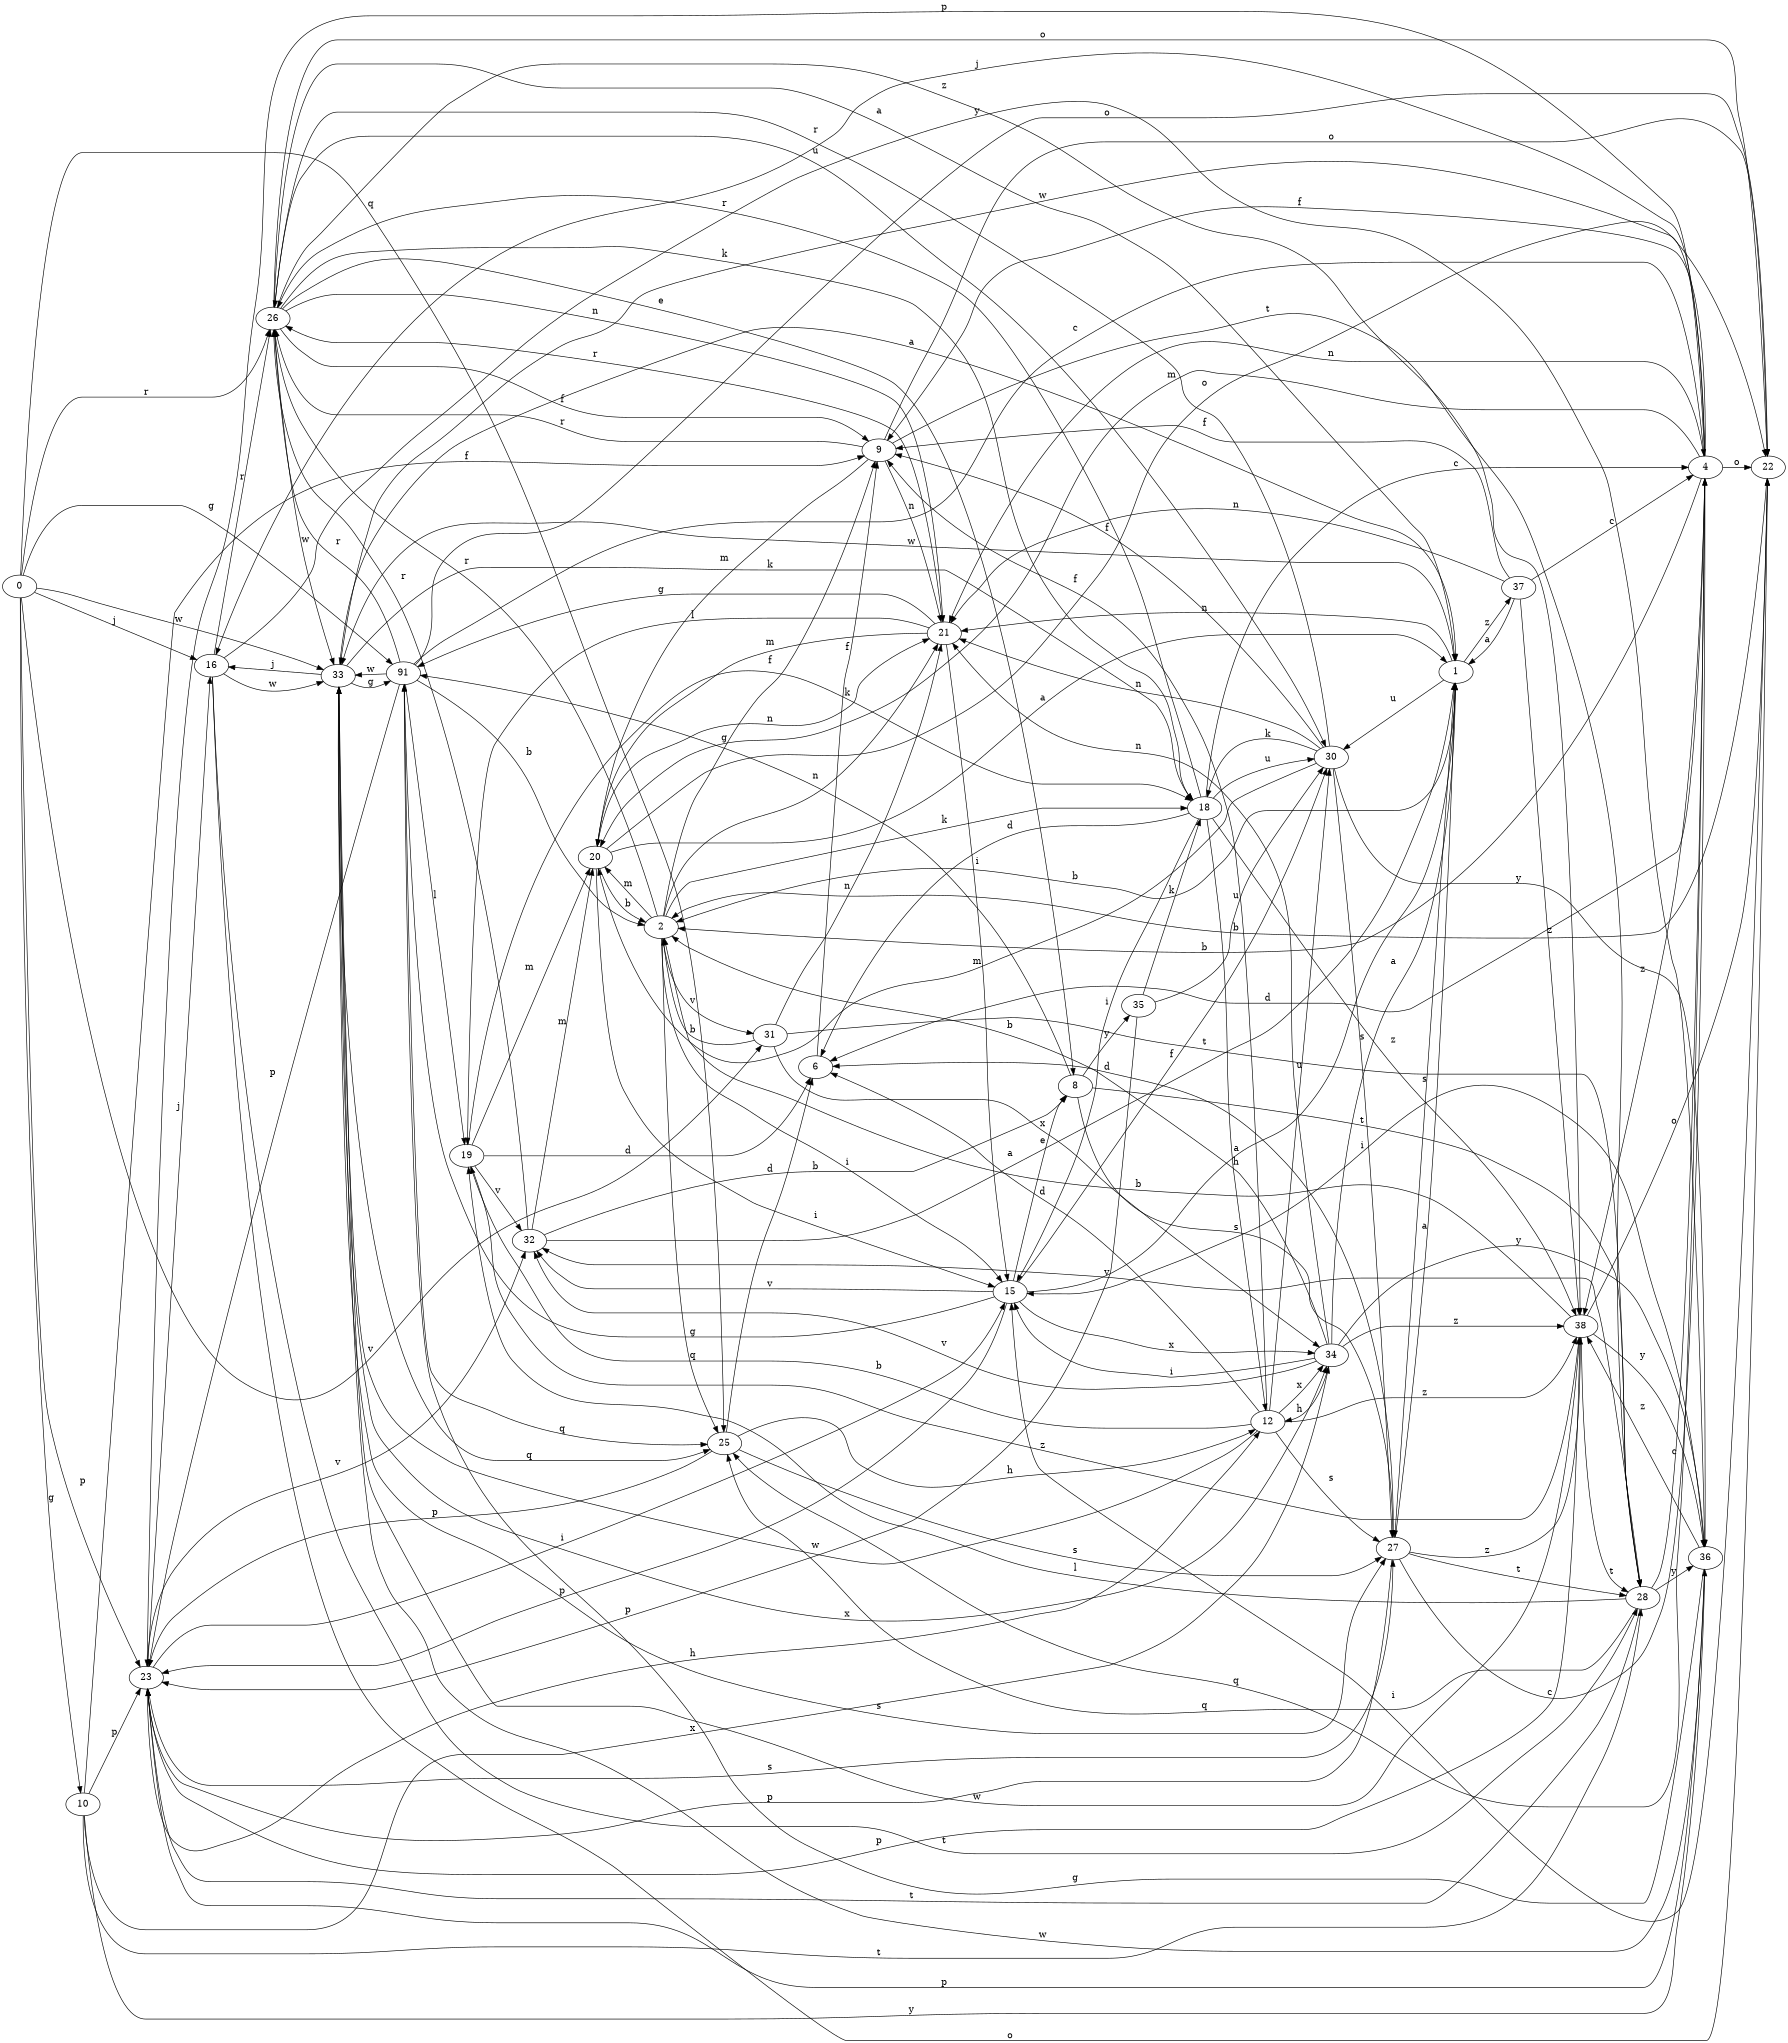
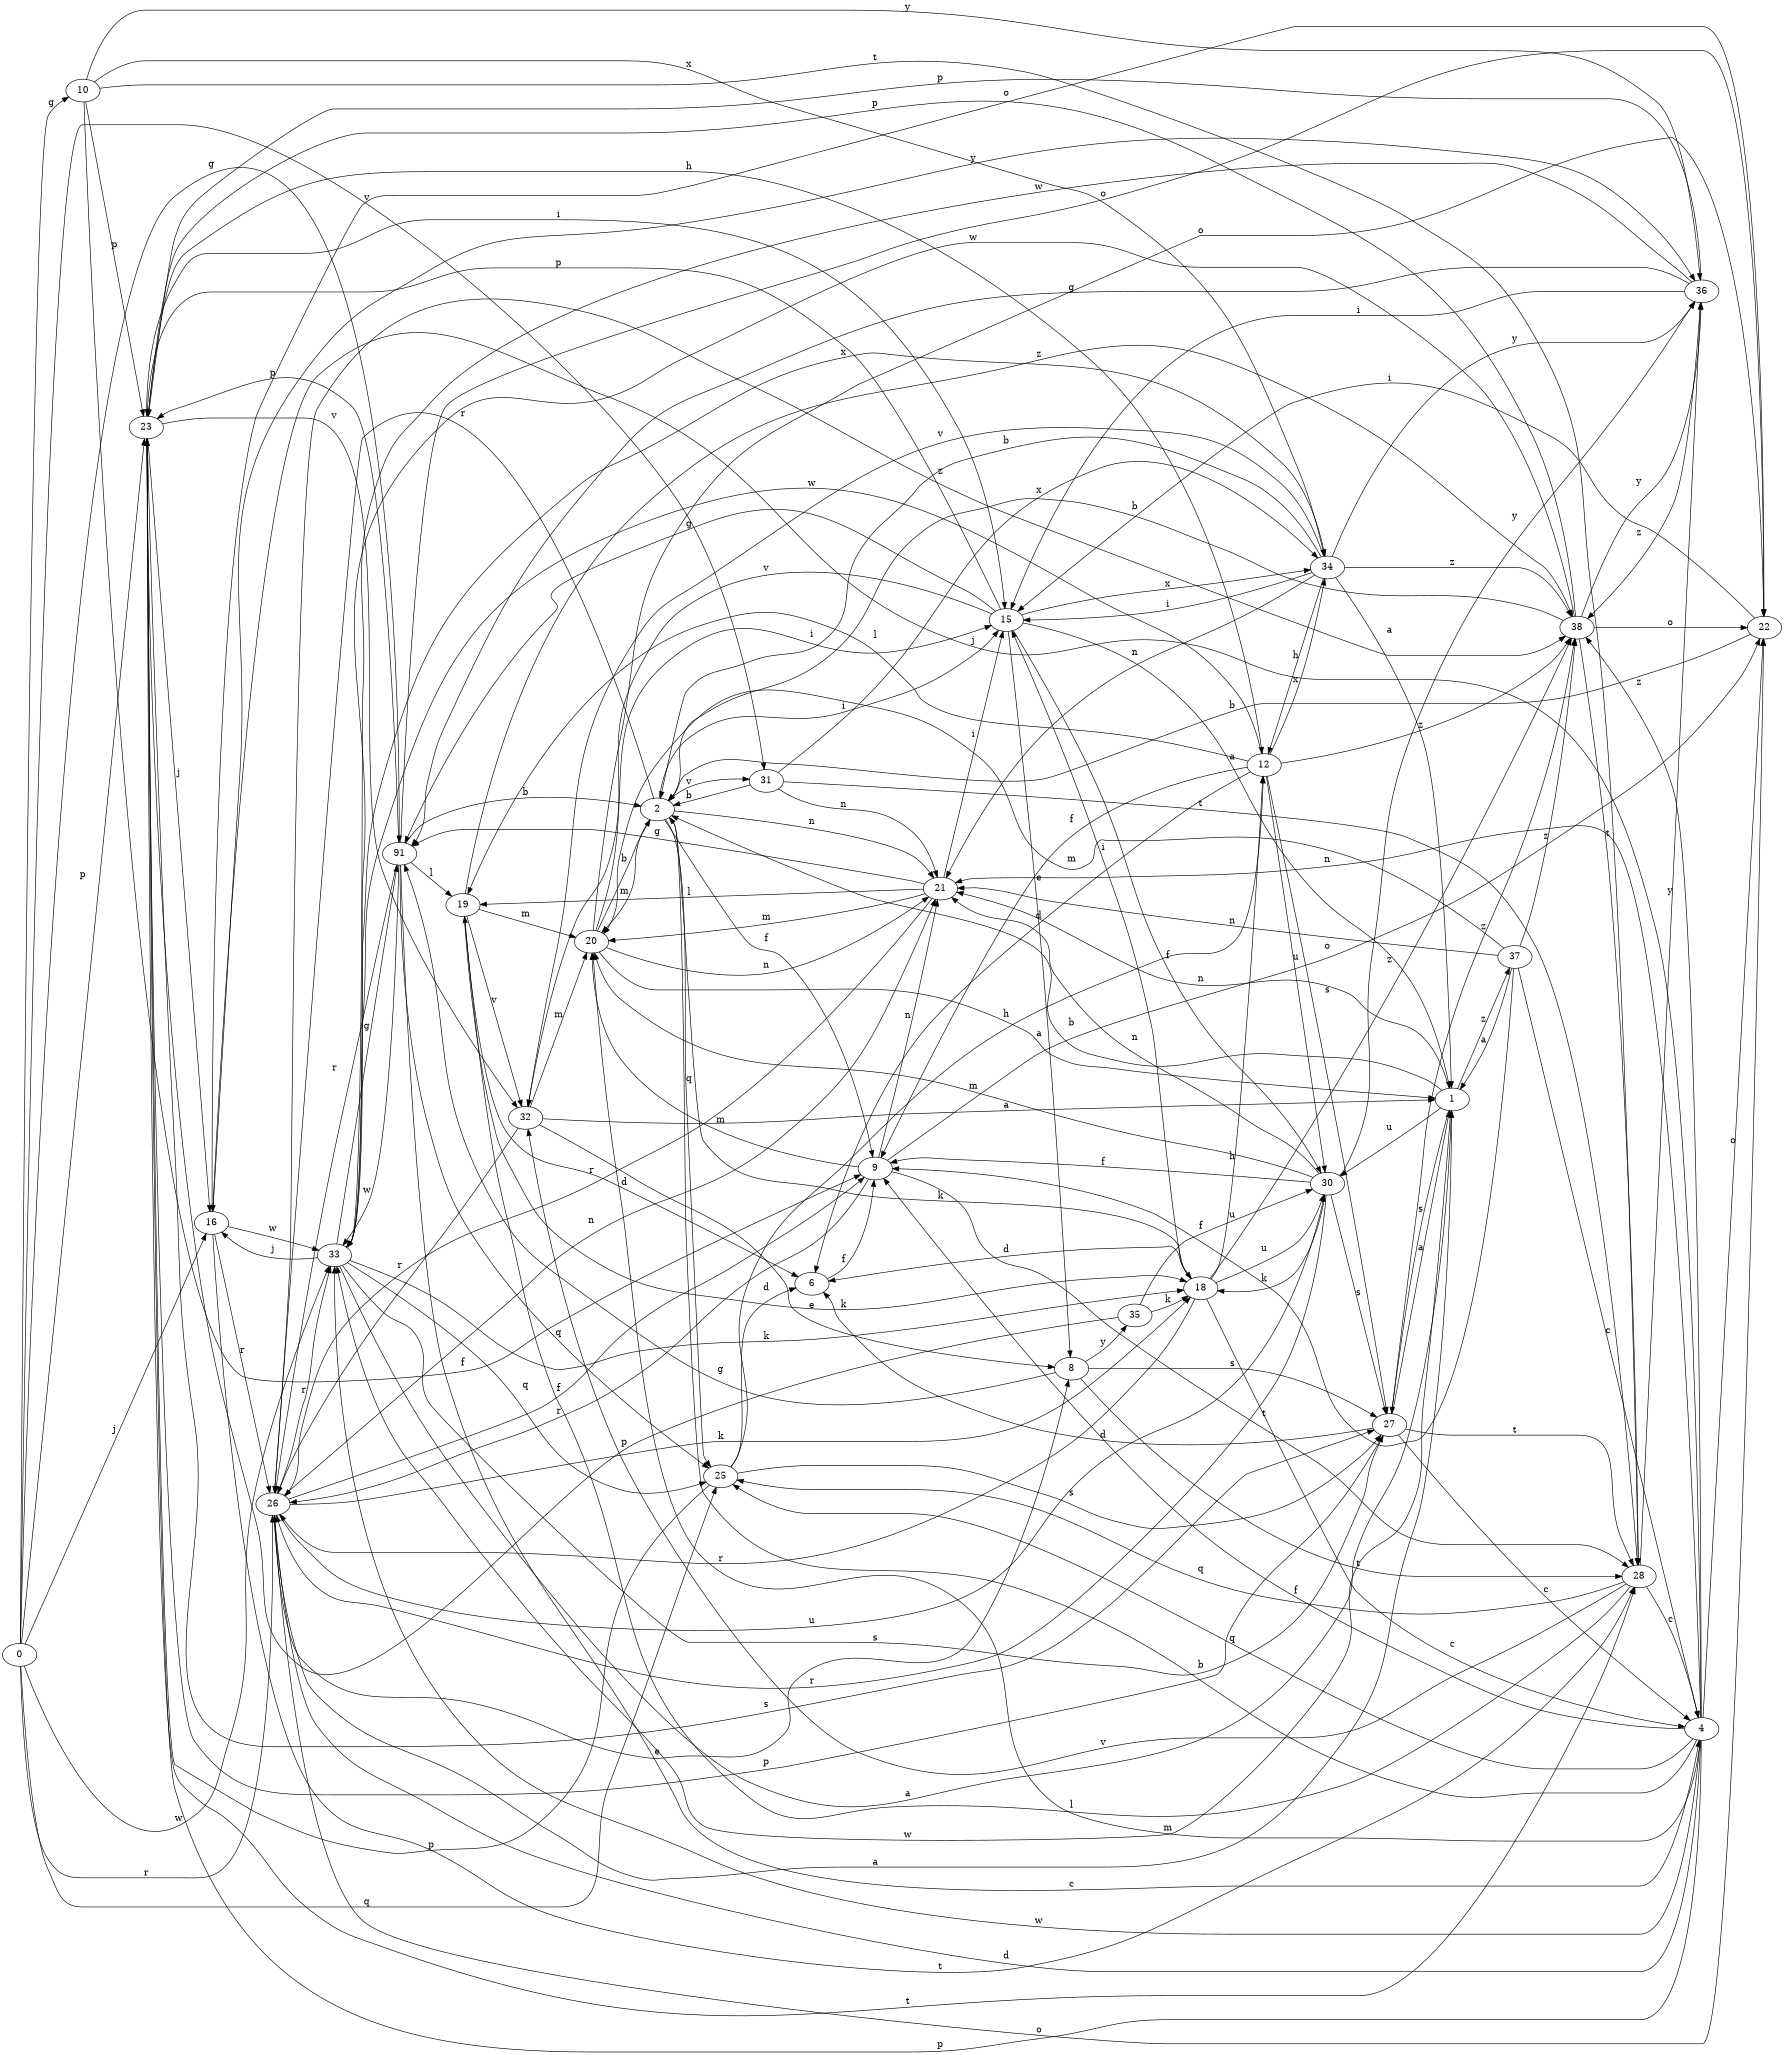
edge "26" -> "33": label "w" -> "r"
edge "37" -> "20": added, label "m"
edge "4" -> "6": now "4" -> "26"
edge "32" -> "8": label "b" -> "e"
edge "12" -> "19": label "b" -> "l"
edge "28" -> "23": reversed
